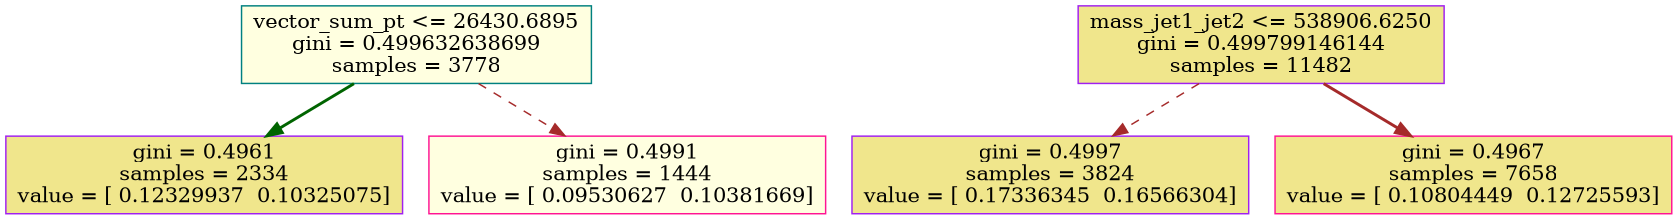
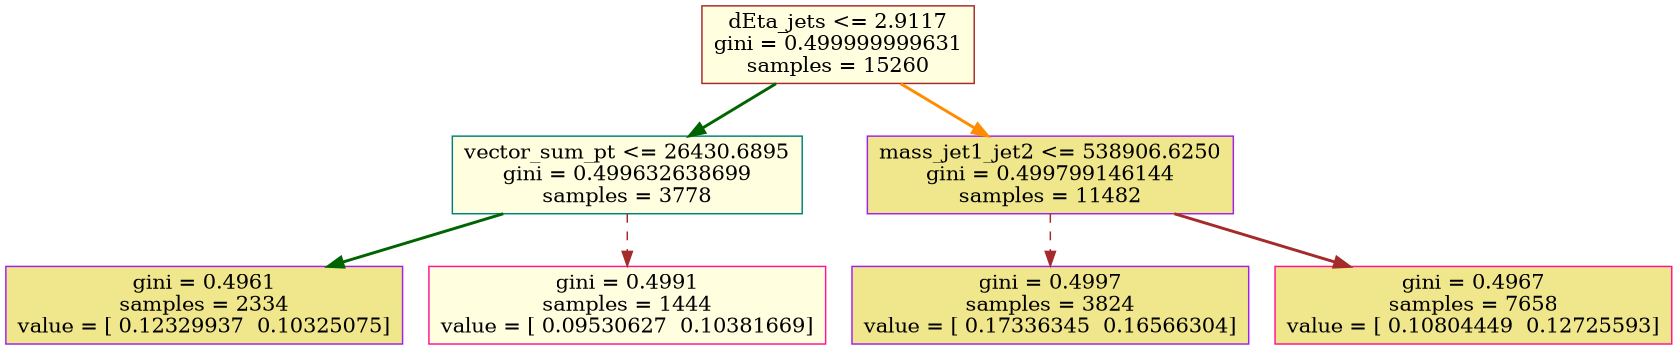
node "dEta_jets <= 2.9117 gini = 0.499999999631 samples = 15260": added
